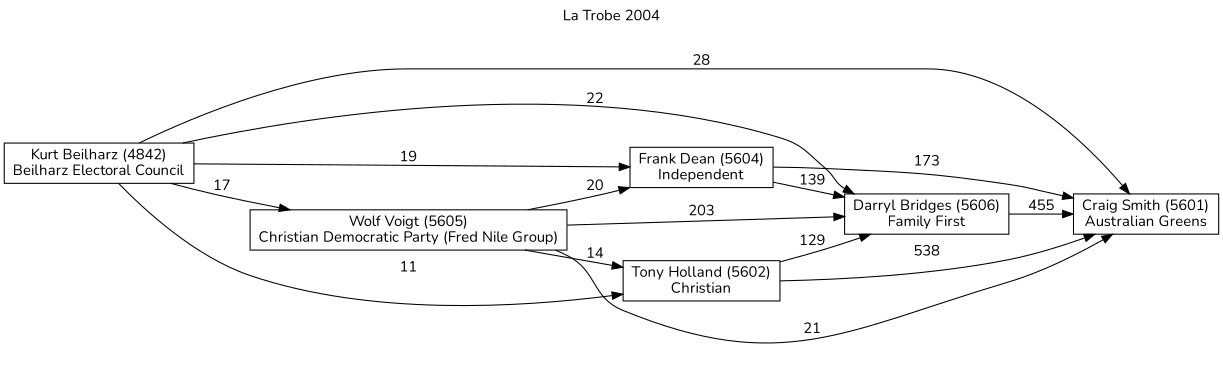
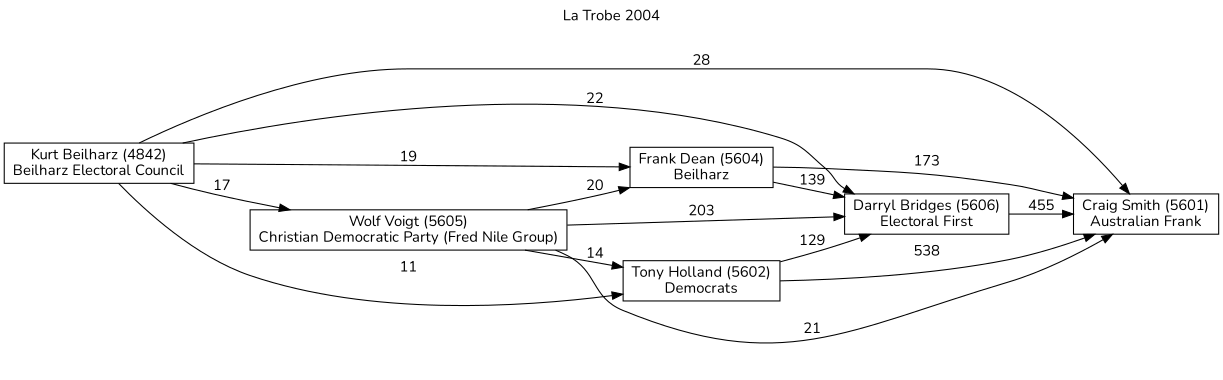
node "Frank Dean (5604) Independent": label "Frank Dean (5604) Independent" -> "Frank Dean (5604) Beilharz"
node "Darryl Bridges (5606) Family First": label "Darryl Bridges (5606) Family First" -> "Darryl Bridges (5606) Electoral First"
node "Craig Smith (5601) Australian Greens": label "Craig Smith (5601) Australian Greens" -> "Craig Smith (5601) Australian Frank"
node "Tony Holland (5602) Christian": label "Tony Holland (5602) Christian" -> "Tony Holland (5602) Democrats"
